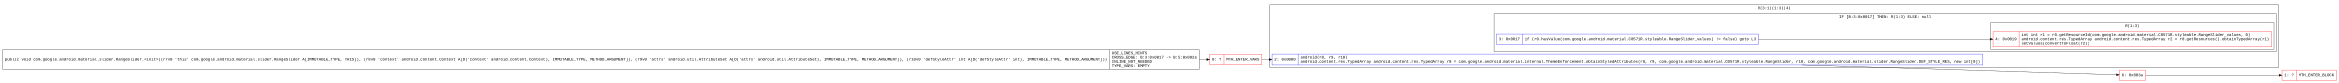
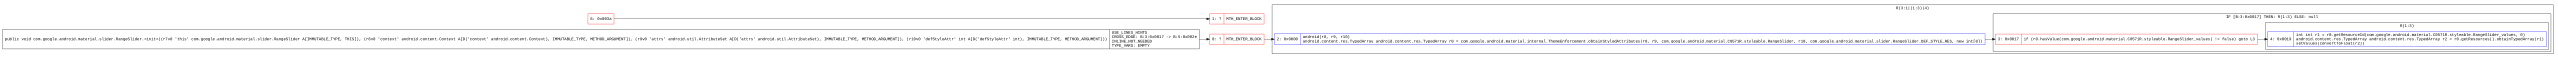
node "3: 0x0017": color blue -> red
node "4: 0x0019": color red -> blue
node "0: ?": text "MTH_ENTER_VARS" -> "MTH_ENTER_BLOCK"
edge "2: 0x0000" -> "6: 0x003a": now "2: 0x0000" -> "3: 0x0017"
